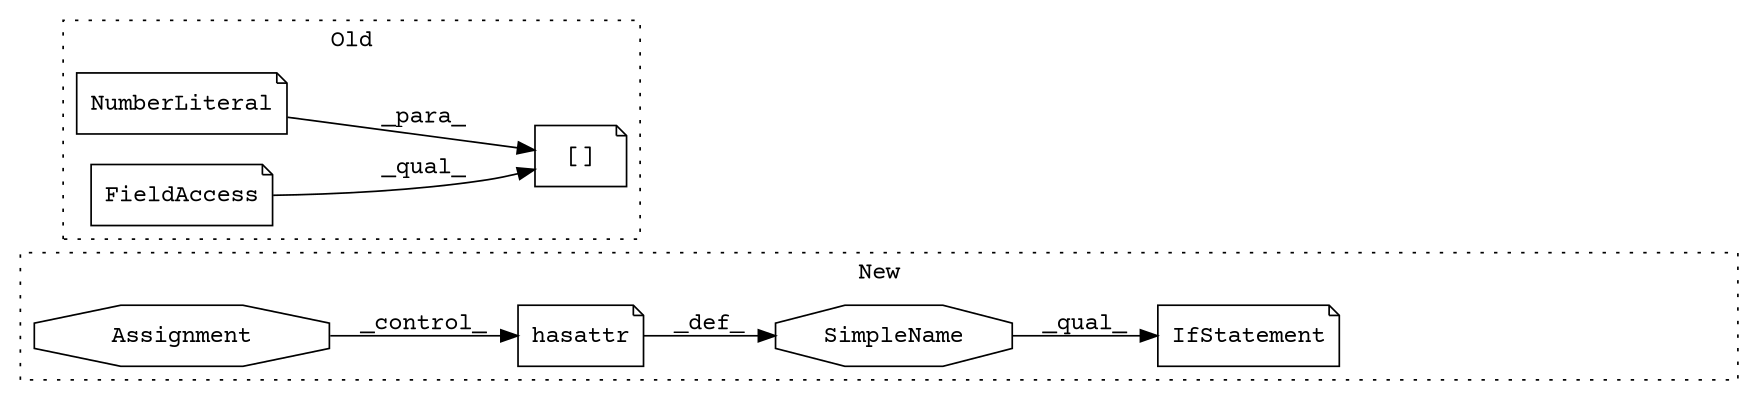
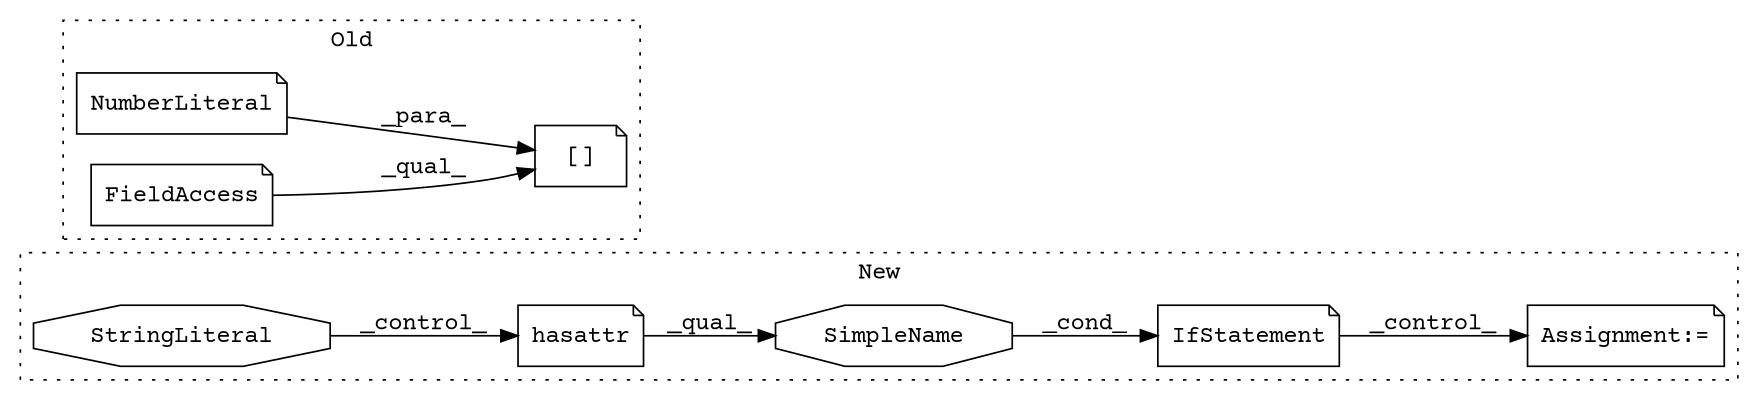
edge "hasattr" -> "SimpleName": label "_def_" -> "_qual_"
edge "SimpleName" -> "IfStatement": label "_qual_" -> "_cond_"
node "Assignment": label "Assignment" -> "StringLiteral"
node "Assignment:=": added
